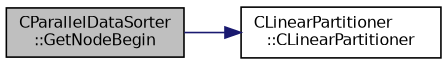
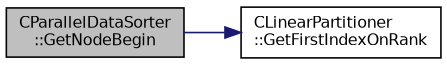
node "CLinearPartitioner ::CLinearPartitioner": label "CLinearPartitioner ::CLinearPartitioner" -> "CLinearPartitioner ::GetFirstIndexOnRank"
